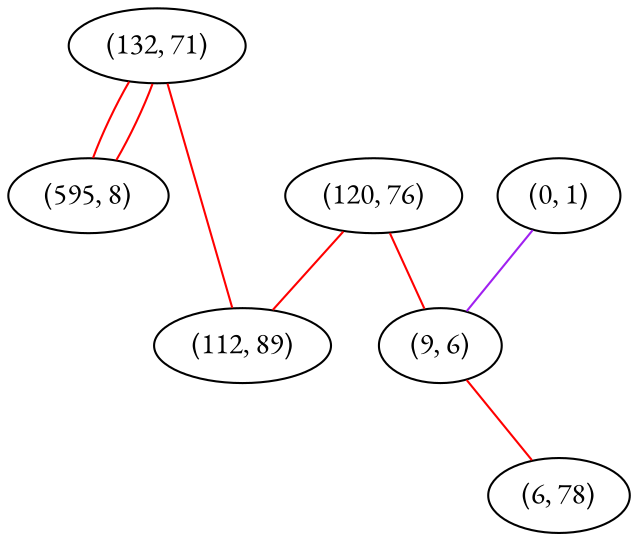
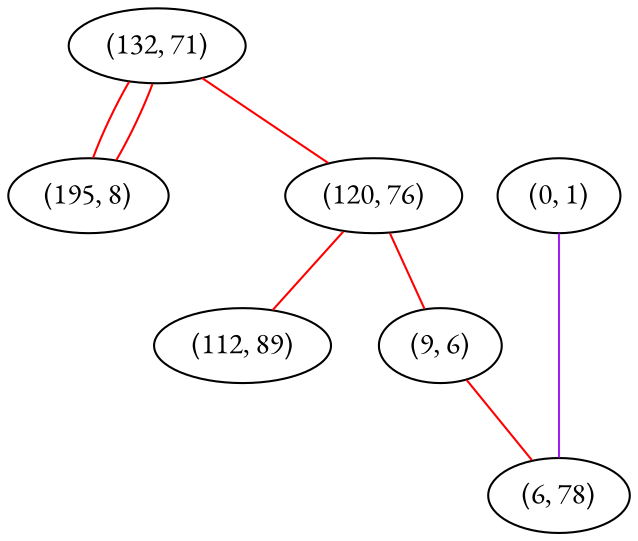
node "(595, 8)": label "(595, 8)" -> "(195, 8)"
edge "(132, 71)" -- "(112, 89)": now "(132, 71)" -- "(120, 76)"
edge "(0, 1)" -- "(9, 6)": now "(0, 1)" -- "(6, 78)"
